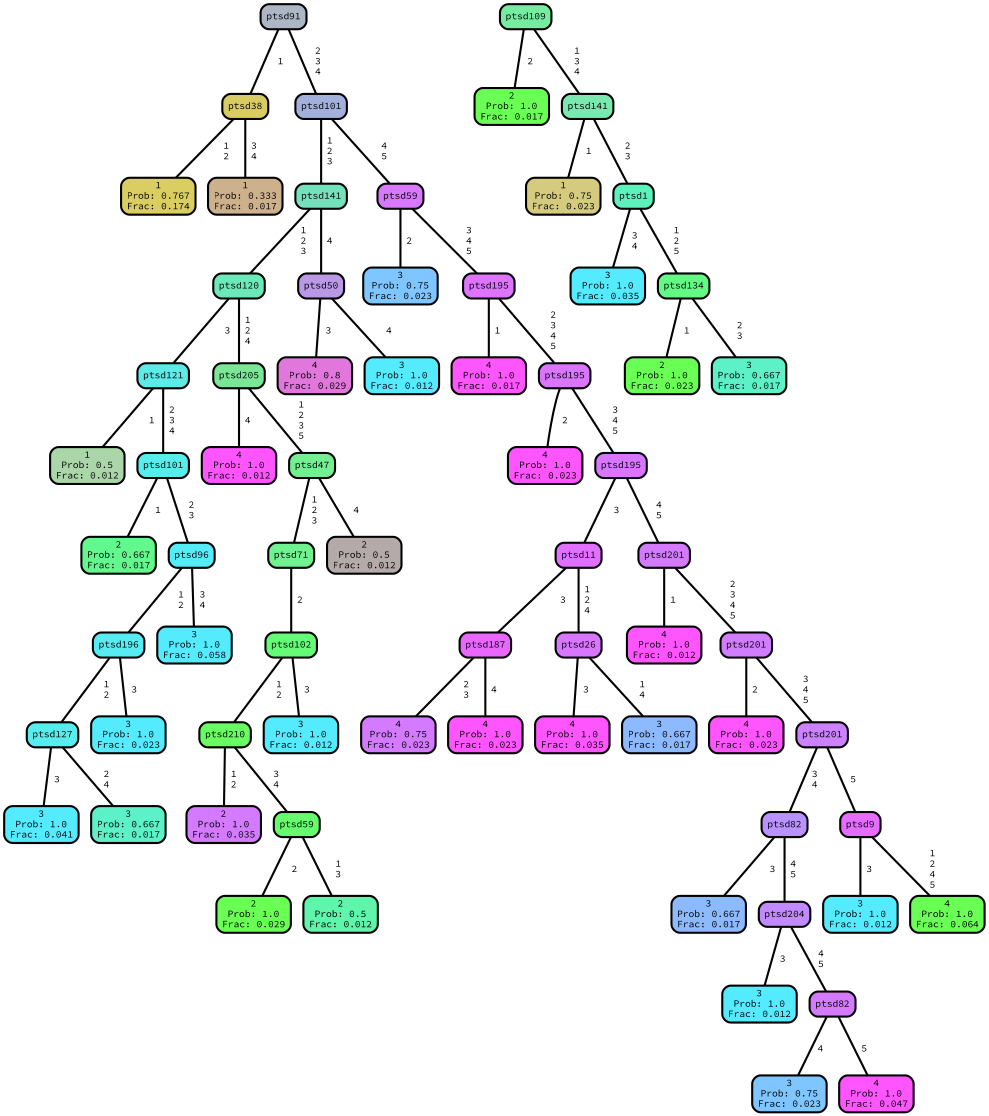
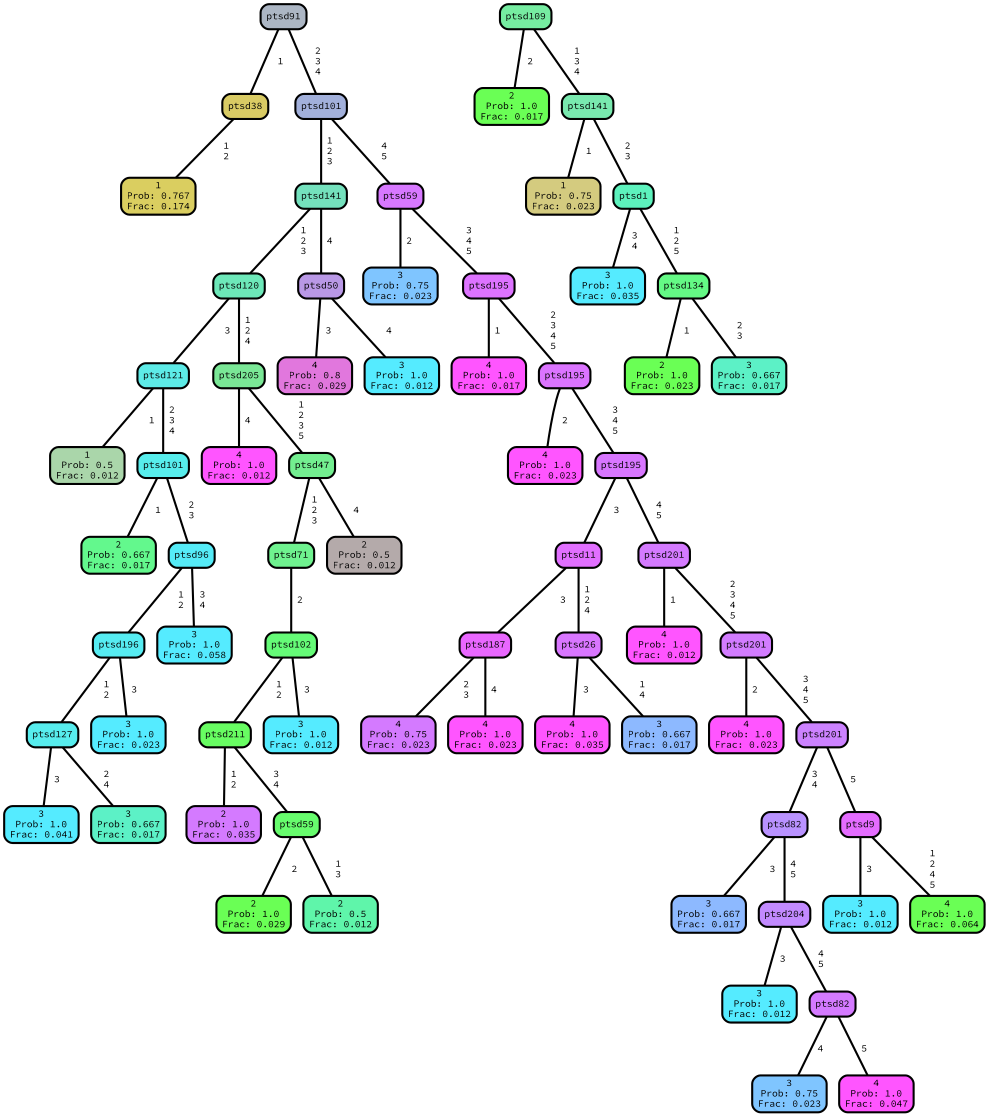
node "1 Prob: 0.333 Frac: 0.017": removed
node "ptsd210": label "ptsd210" -> "ptsd211"
